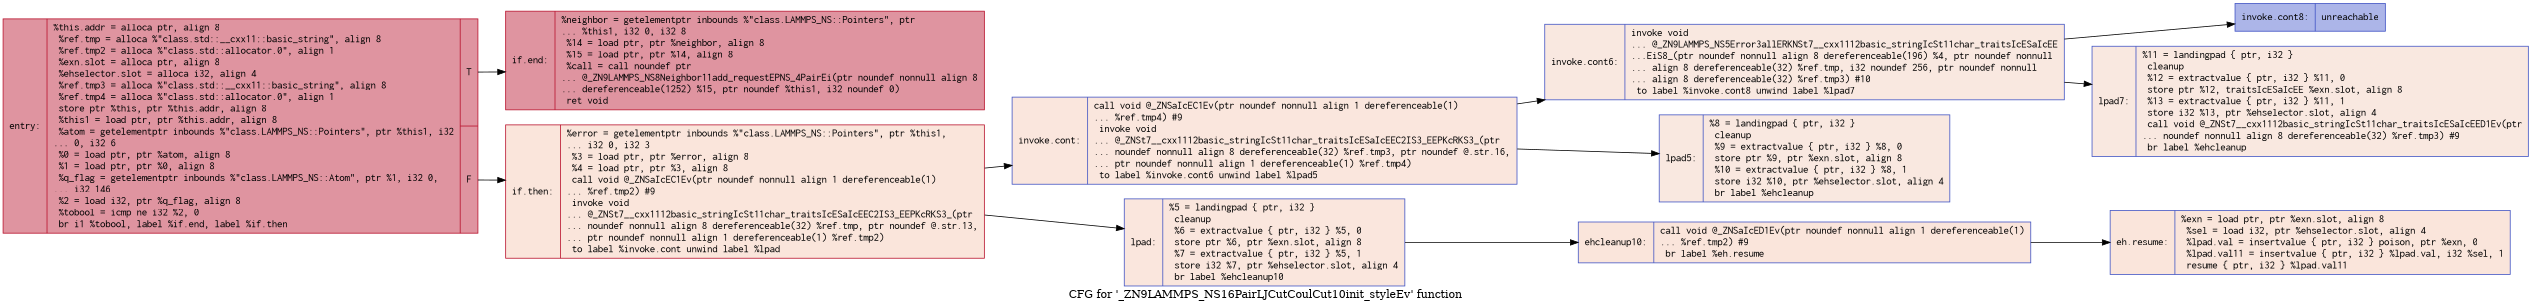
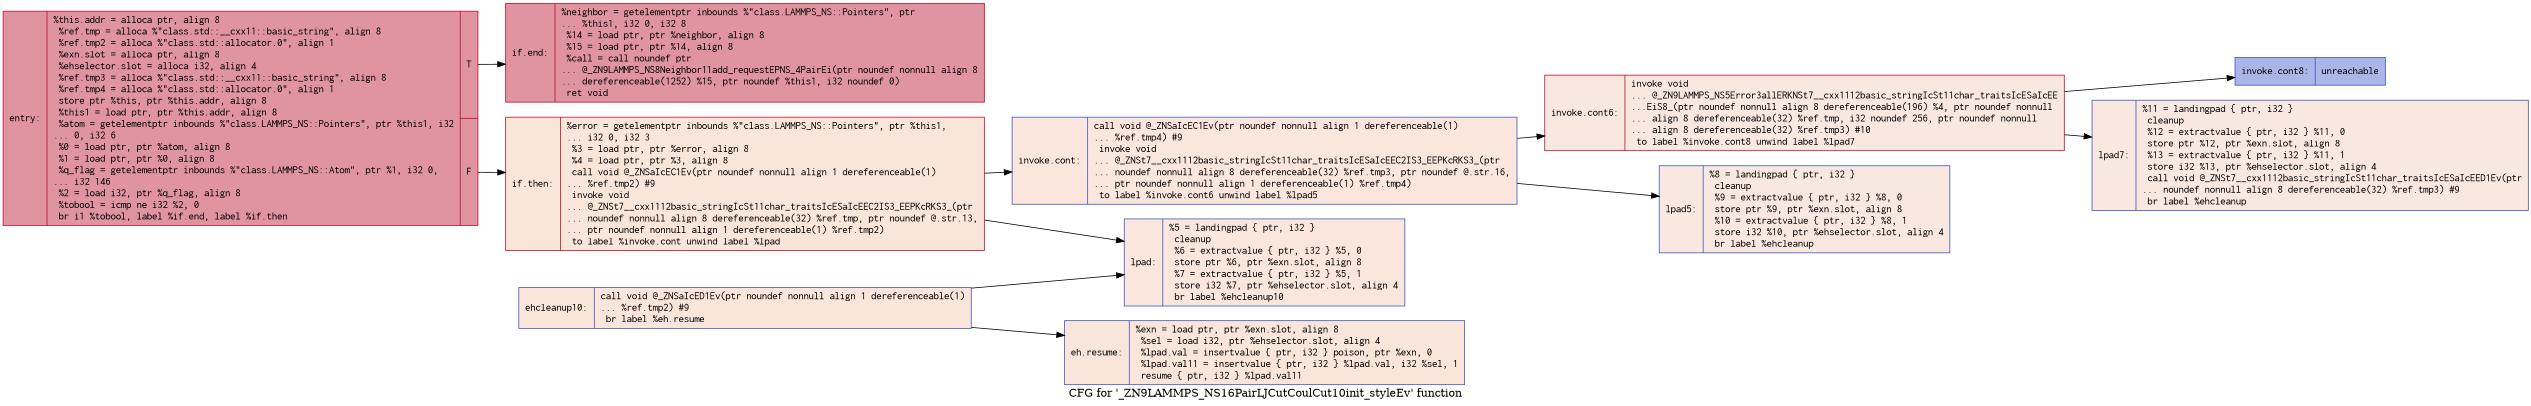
node "invoke.cont6:": color #3d50c3ff -> #b70d28ff
node "lpad7:": text "store ptr %12, traitsIcESaIcEE %exn.slot, align 8" -> "store ptr %12, ptr %exn.slot, align 8"
edge "lpad:" -> "ehcleanup10:": reversed
